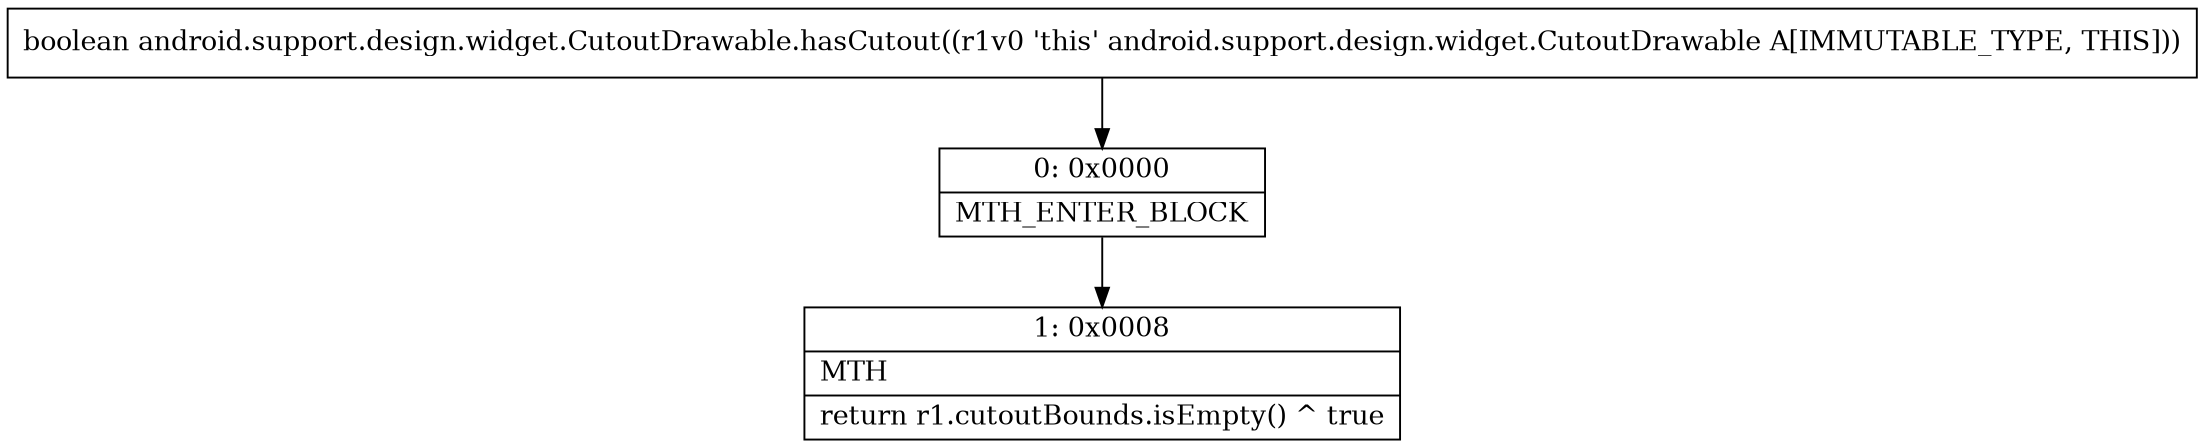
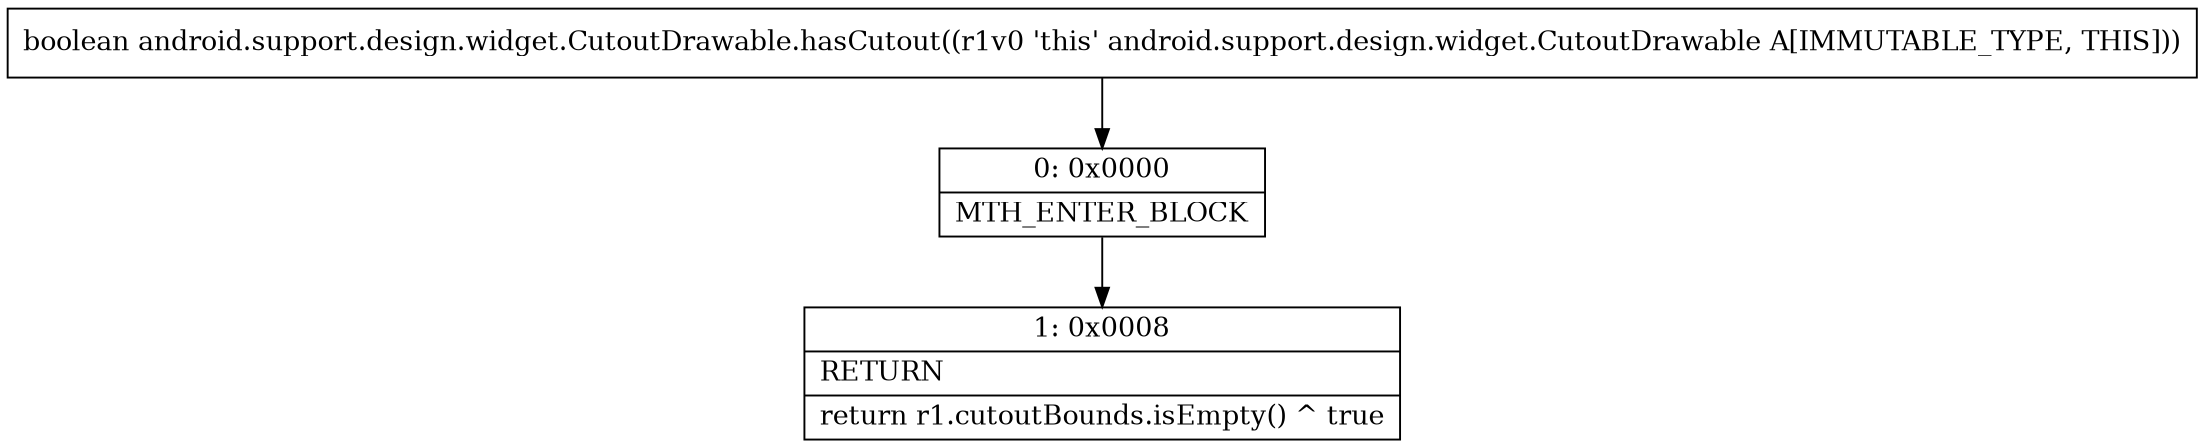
node "1: 0x0008": text "MTH" -> "RETURN"
